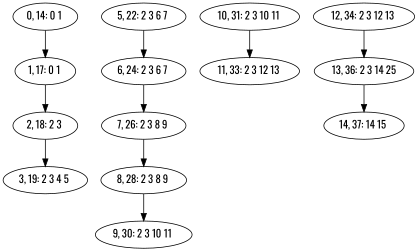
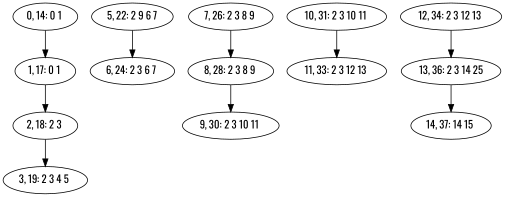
node "5, 22: 2 3 6 7": label "5, 22: 2 3 6 7" -> "5, 22: 2 9 6 7"
edge "6, 24: 2 3 6 7" -> "7, 26: 2 3 8 9": removed
